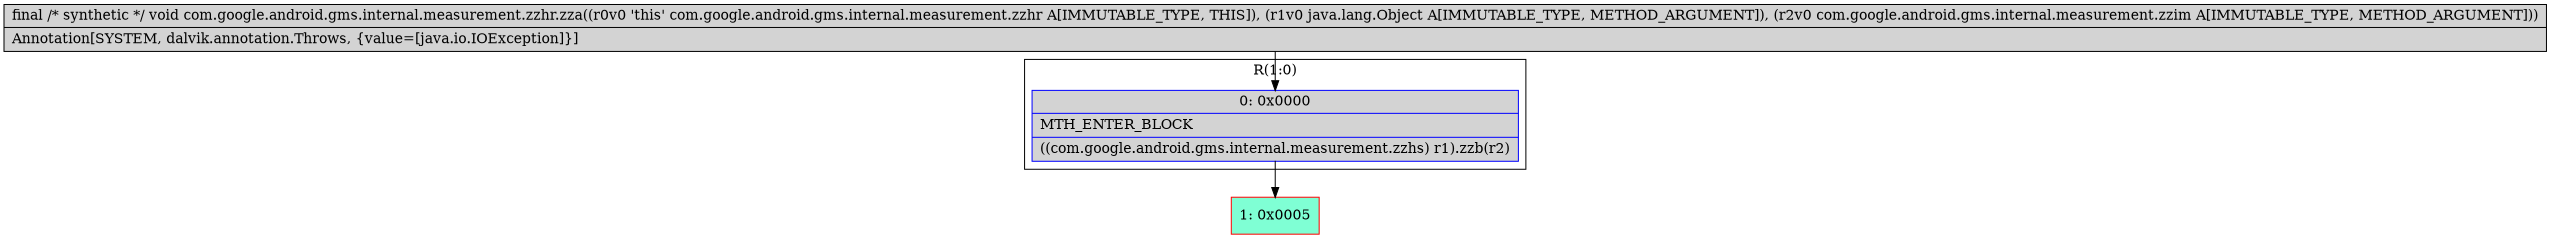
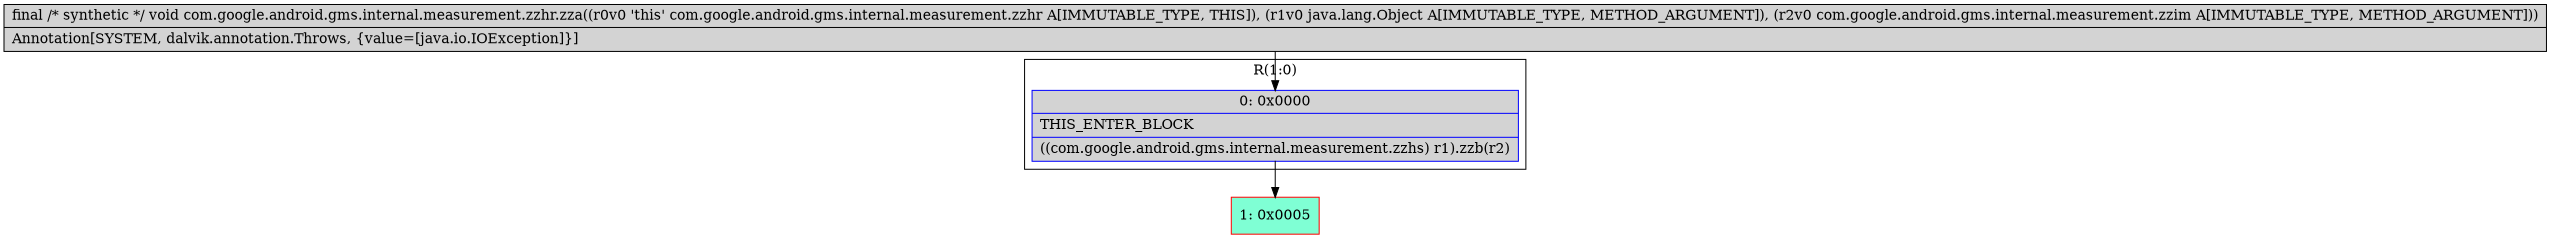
node "0: 0x0000": text "MTH_ENTER_BLOCK" -> "THIS_ENTER_BLOCK"
